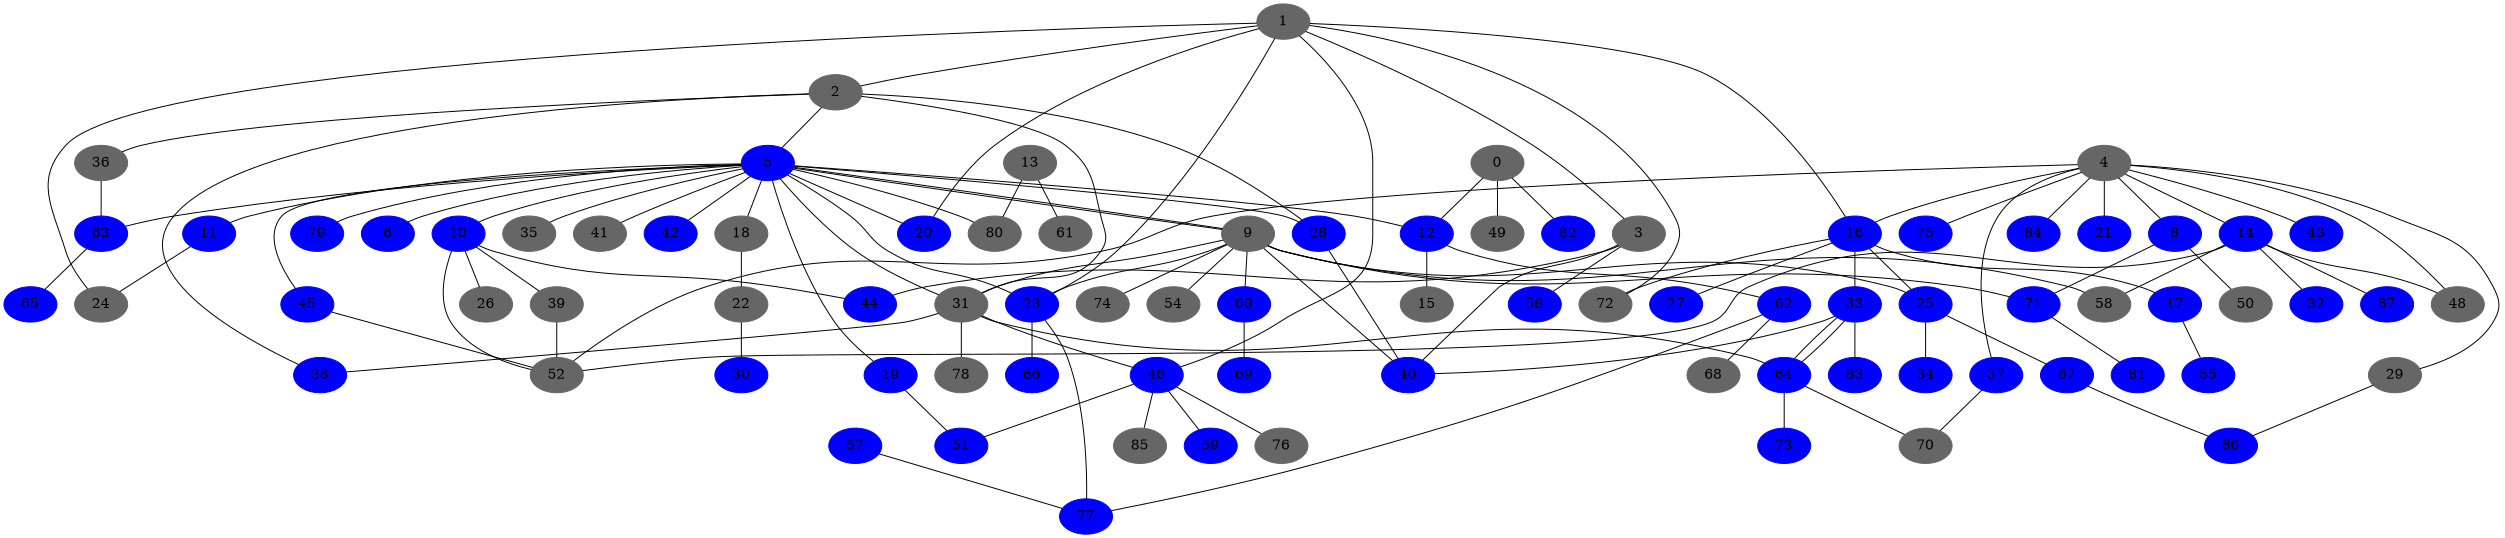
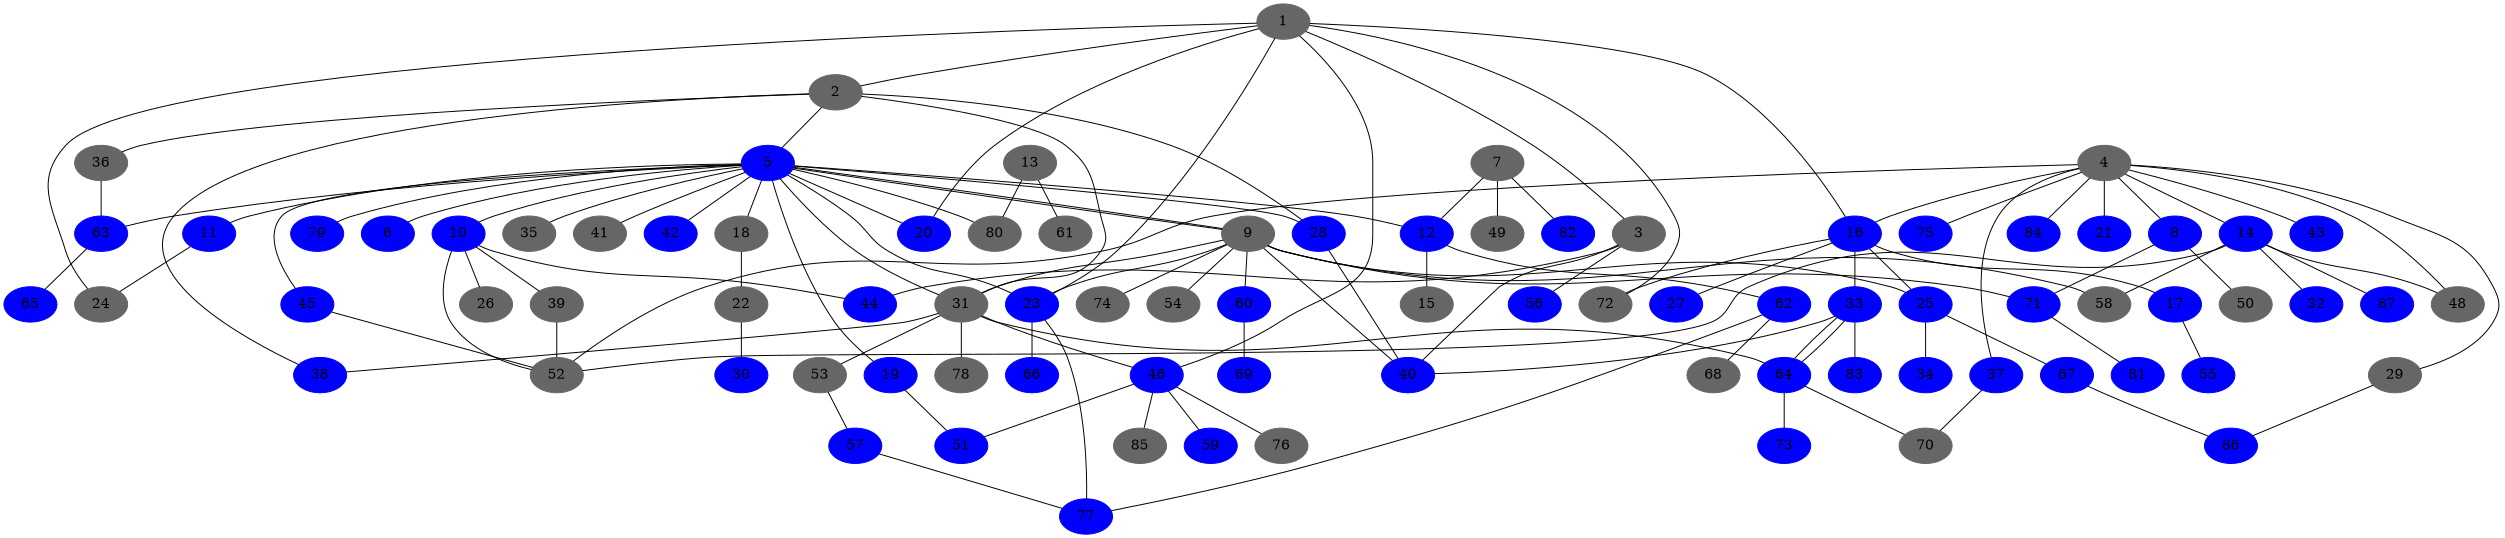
node "0": label "0" -> "7"
node "53": added
